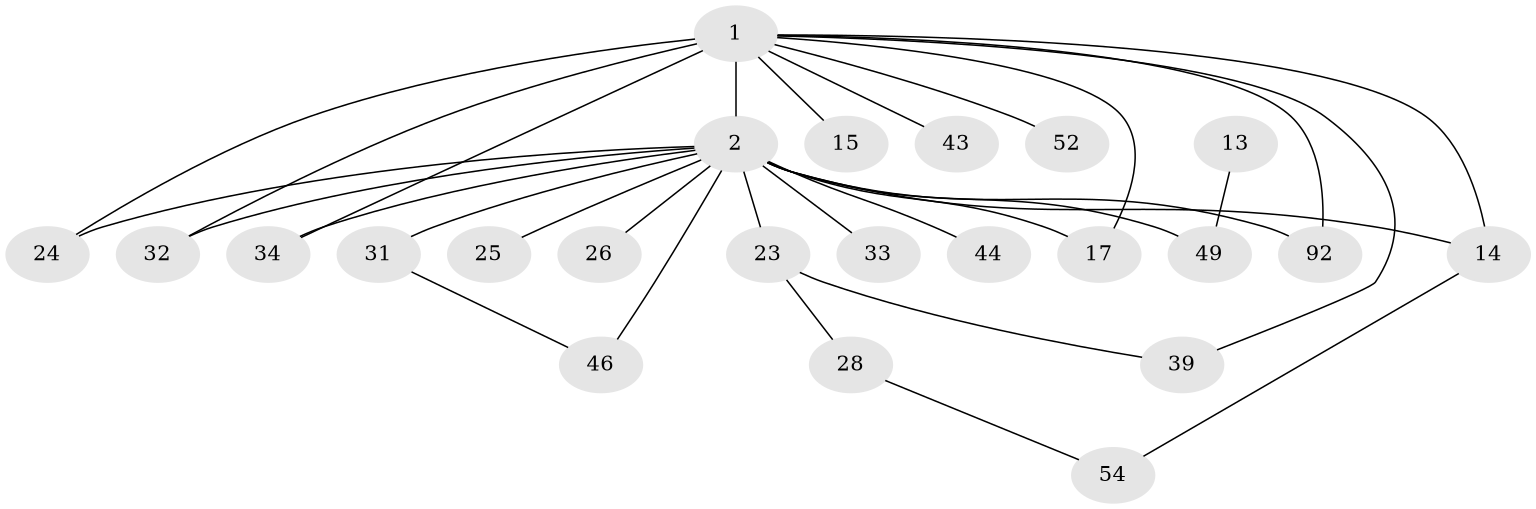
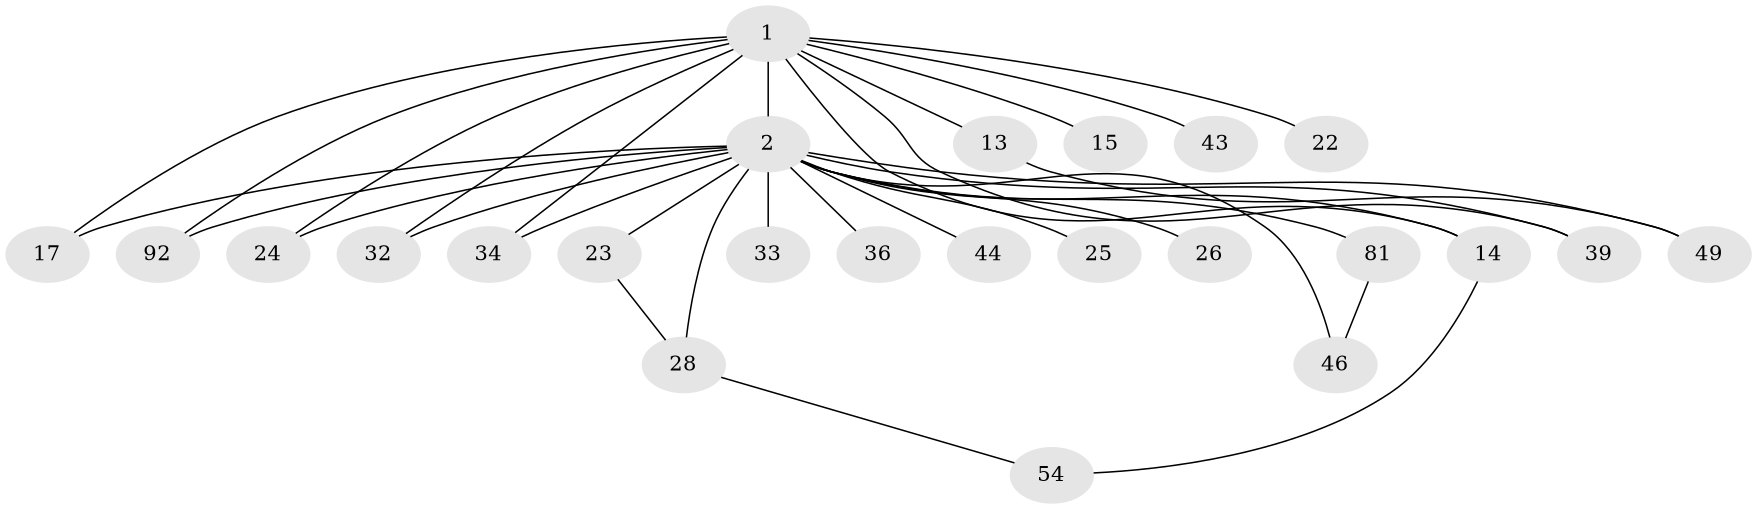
edge "1" -- "13": added
node "52": label "52" -> "22"
edge "2" -- "28": added
node "31": label "31" -> "81"
node "36": added
edge "23" -- "39": now "2" -- "39"
